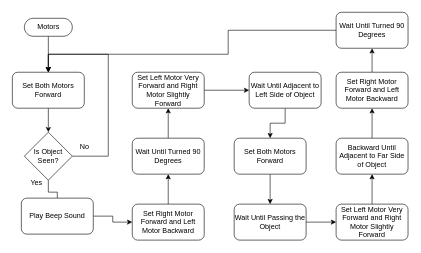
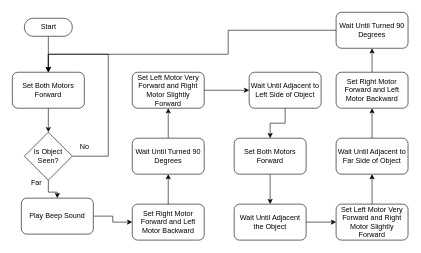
node "Motors": label "Motors" -> "Start"
node "Backward Until Adjacent to Far Side of Object": label "Backward Until Adjacent to Far Side of Object" -> "Wait Until Adjacent to Far Side of Object"
node "Yes": label "Yes" -> "Far"
edge "Is Object Seen?" -- "Play Beep Sound": arrowhead none -> classic
node "Wait Until Passing the Object": label "Wait Until Passing the Object" -> "Wait Until Adjacent the Object"
